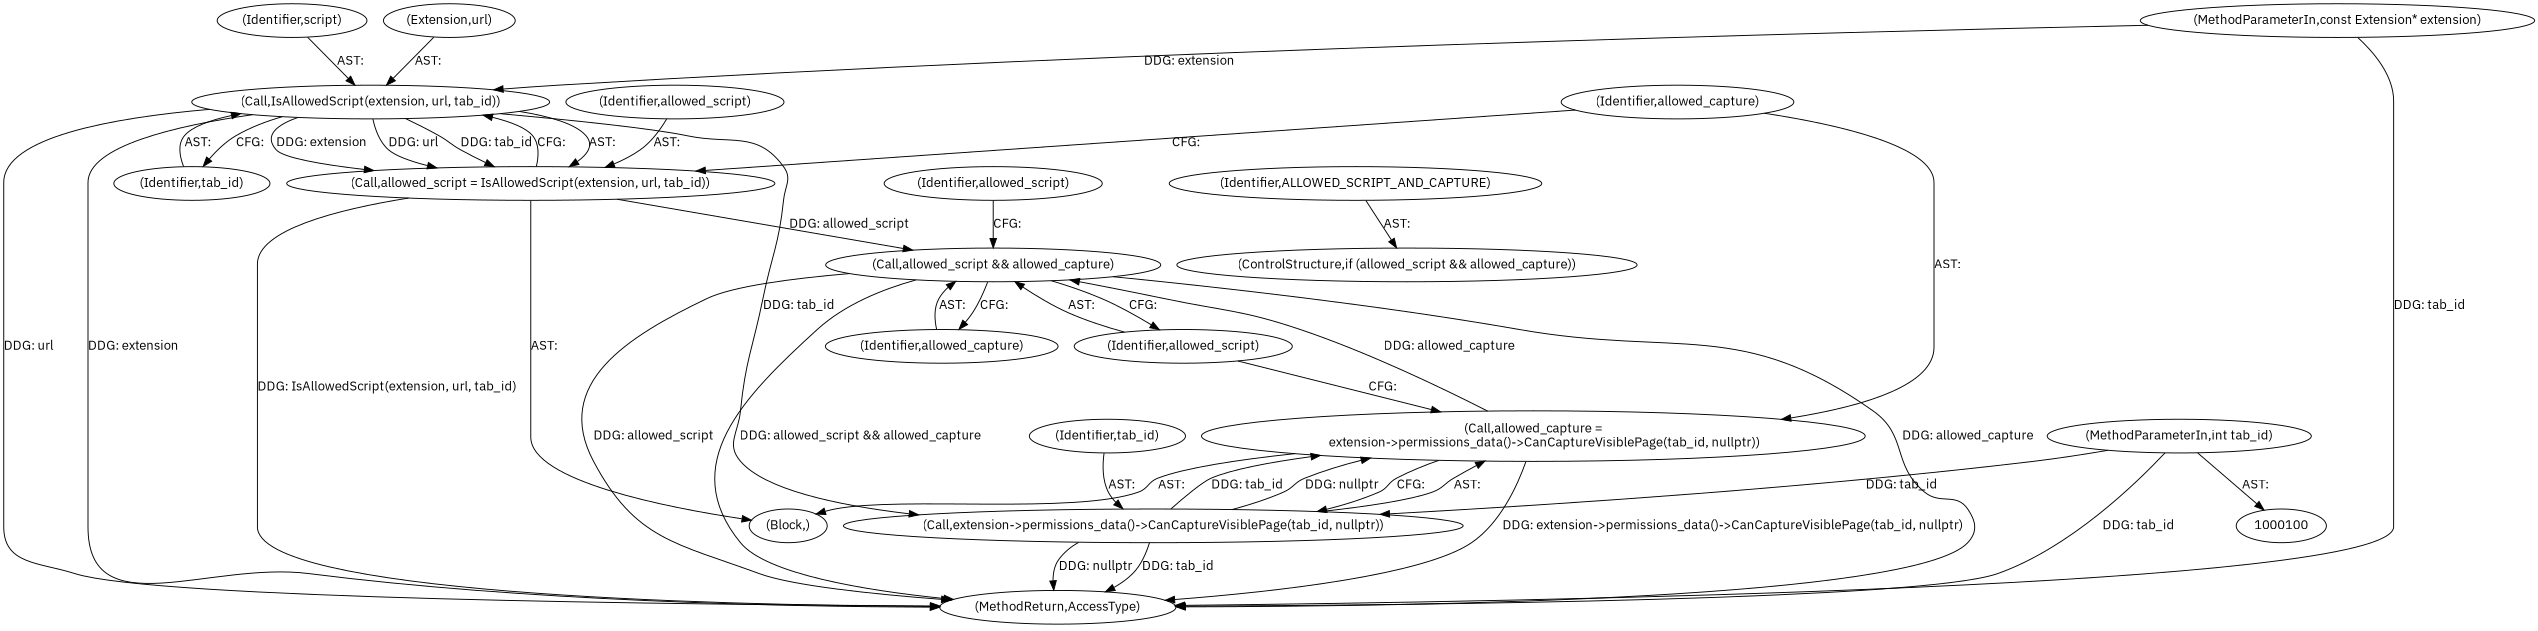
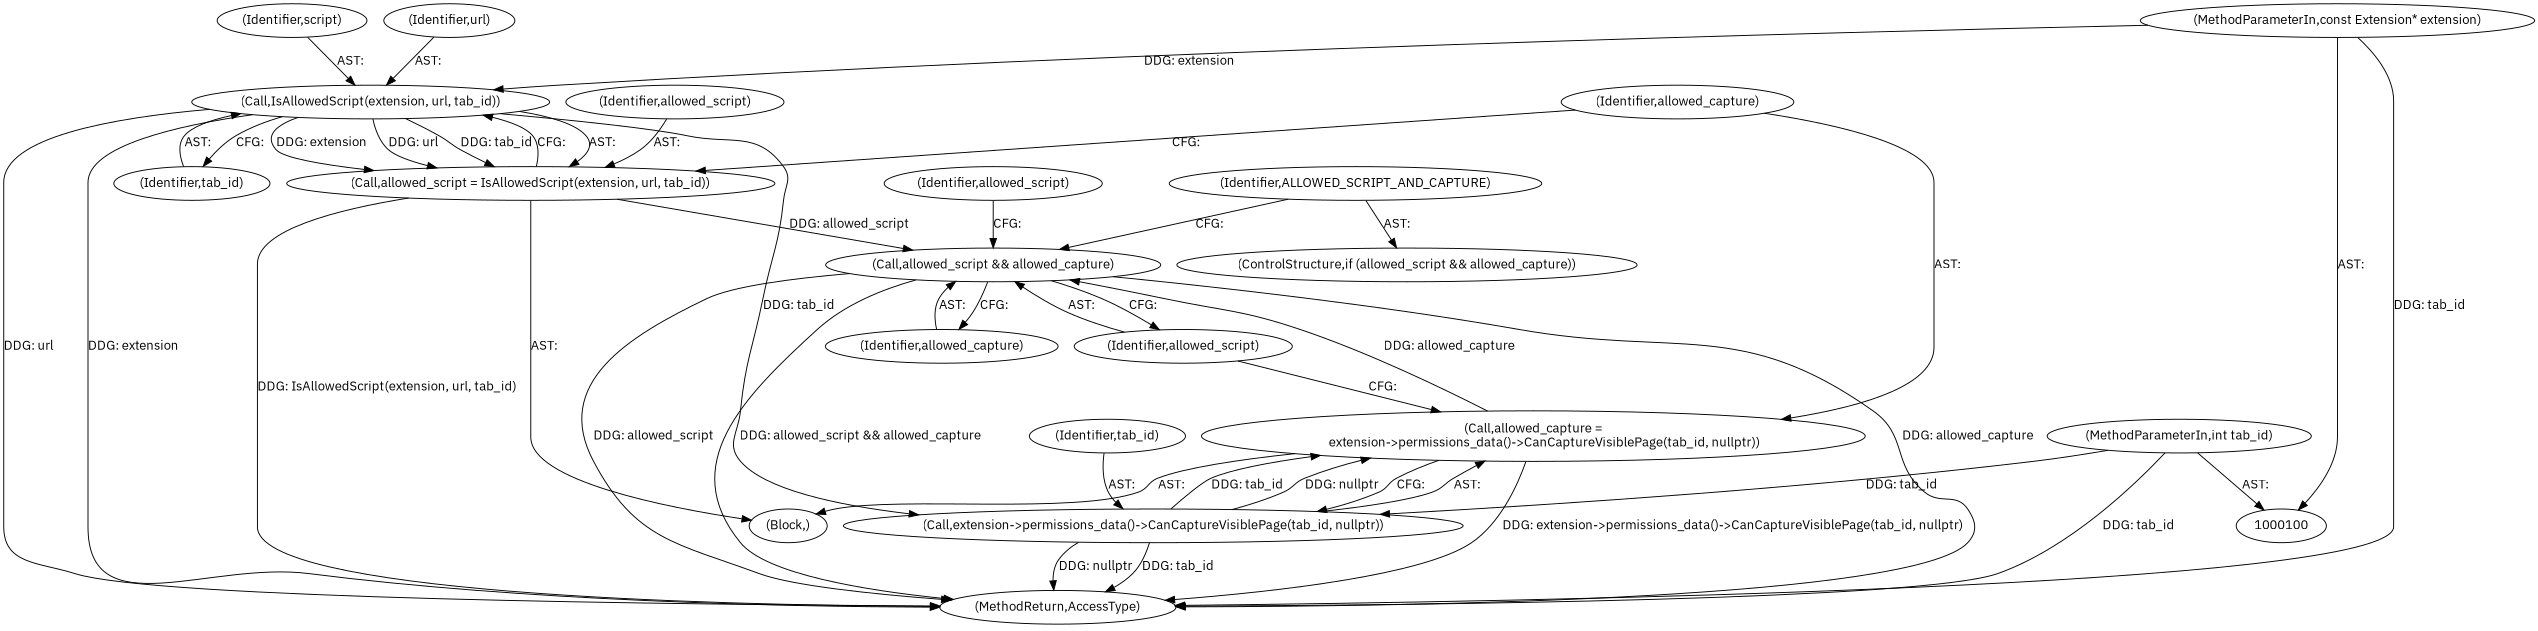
node "(Extension,url)": label "(Extension,url)" -> "(Identifier,url)"
edge "(Identifier,ALLOWED_SCRIPT_AND_CAPTURE)" -> "(Call,allowed_script && allowed_capture)": added, label "CFG:"
edge "(MethodParameterIn,const Extension* extension)" -> "1000100": added, label "AST:"
